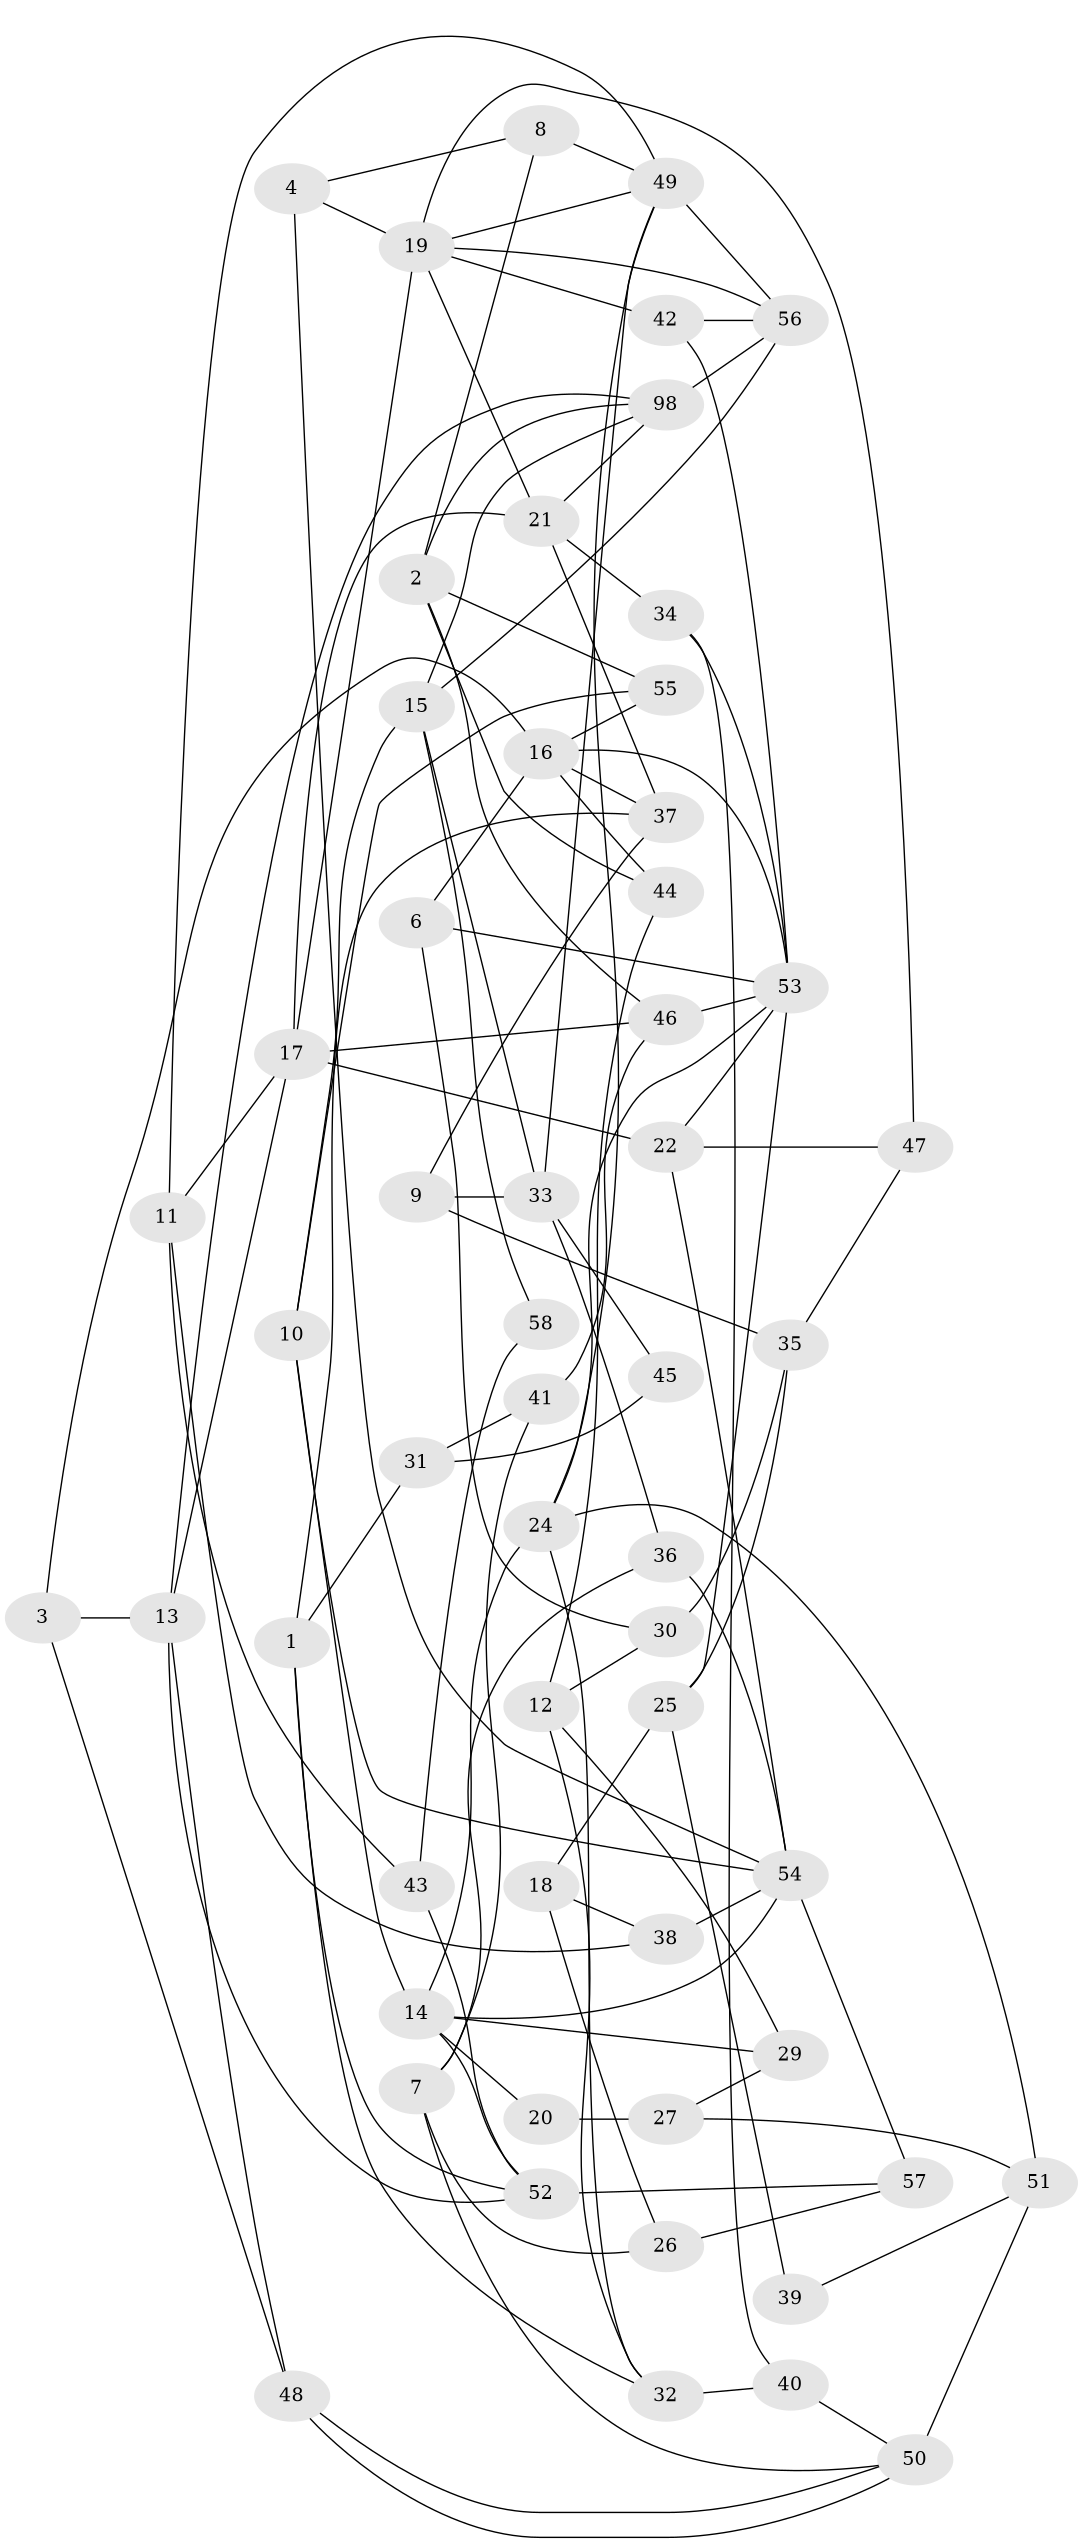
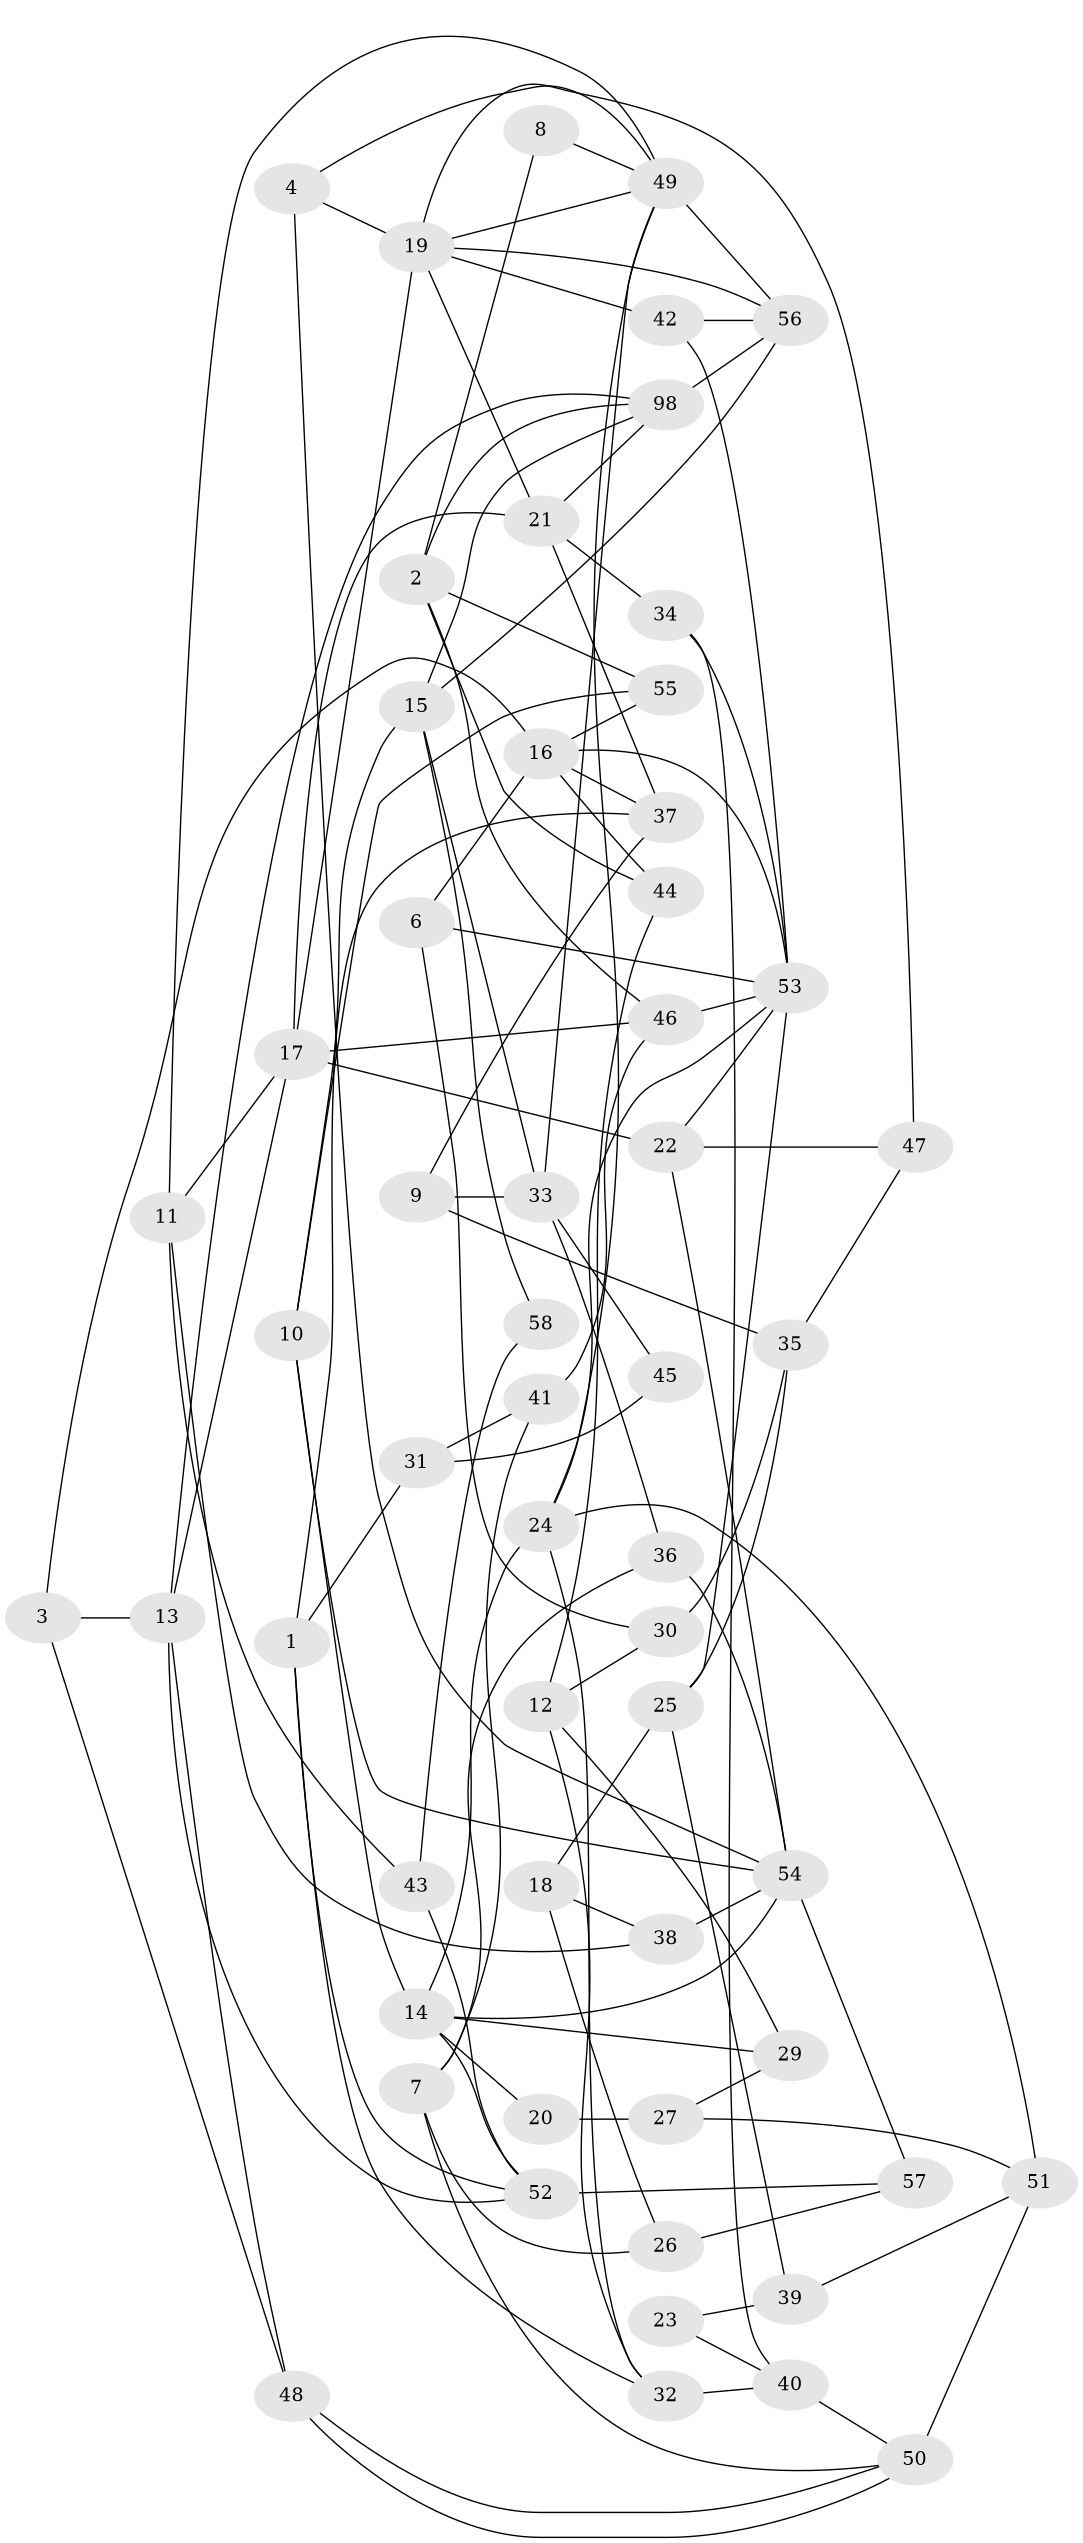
edge "8" -- "4": now "49" -- "4"
node "23": added
